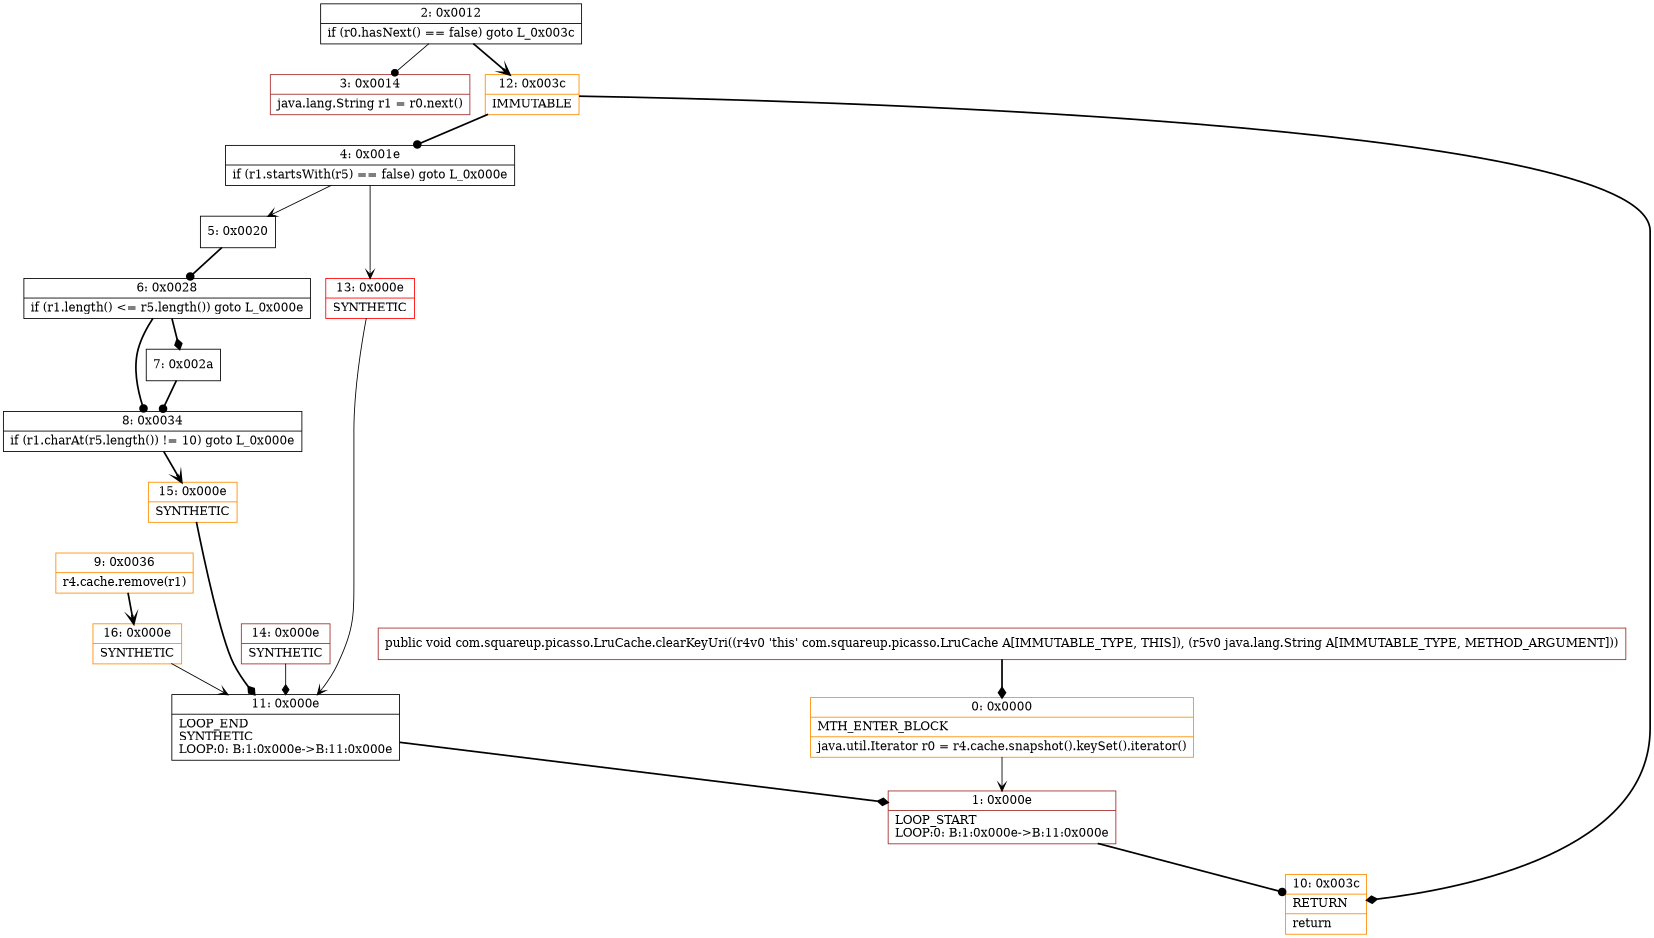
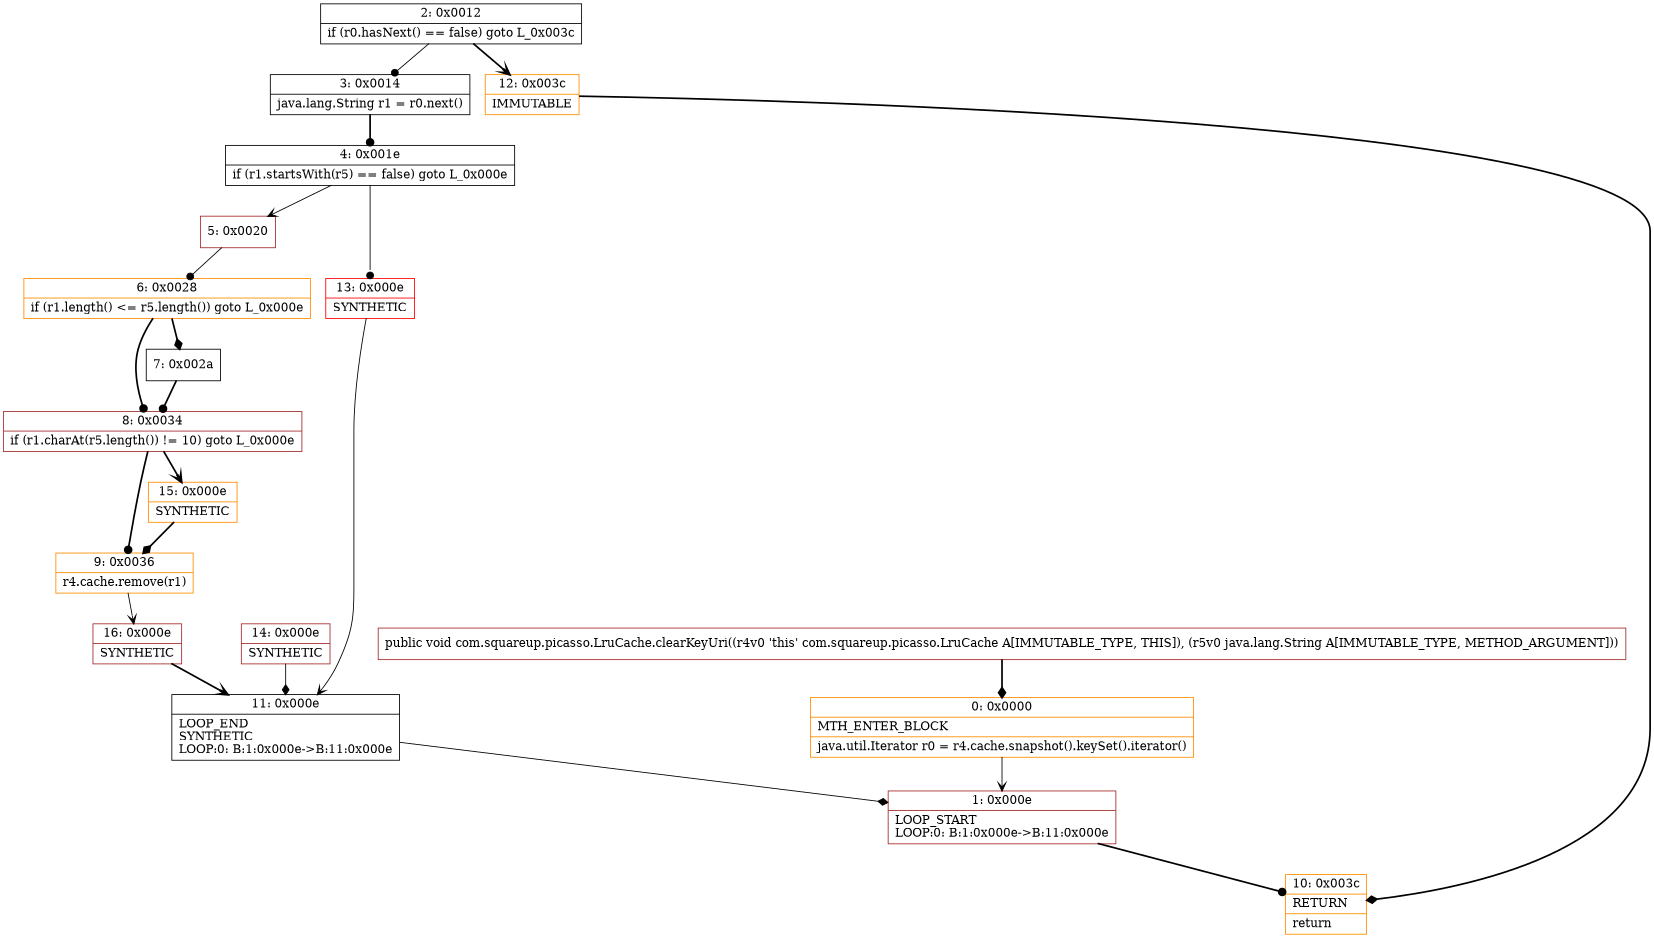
node "3: 0x0014": color brown -> black
edge "12: 0x003c" -> "4: 0x001e": now "3: 0x0014" -> "4: 0x001e"
edge "4: 0x001e" -> "13: 0x000e": arrowhead vee -> dot
node "5: 0x0020": color black -> brown
edge "5: 0x0020" -> "6: 0x0028": style bold -> solid
node "6: 0x0028": color black -> darkorange
node "8: 0x0034": color black -> brown
edge "8: 0x0034" -> "9: 0x0036": added
edge "9: 0x0036" -> "16: 0x000e": style bold -> solid
edge "15: 0x000e" -> "11: 0x000e": now "15: 0x000e" -> "9: 0x0036"
node "16: 0x000e": color darkorange -> brown
edge "16: 0x000e" -> "11: 0x000e": style solid -> bold
edge "11: 0x000e" -> "1: 0x000e": style bold -> solid
